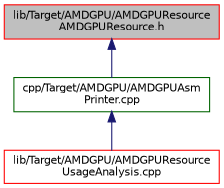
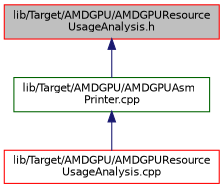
node "lib/Target/AMDGPU/AMDGPUResource AMDGPUResource.h": label "lib/Target/AMDGPU/AMDGPUResource AMDGPUResource.h" -> "lib/Target/AMDGPU/AMDGPUResource UsageAnalysis.h"
node "cpp/Target/AMDGPU/AMDGPUAsm Printer.cpp": label "cpp/Target/AMDGPU/AMDGPUAsm Printer.cpp" -> "lib/Target/AMDGPU/AMDGPUAsm Printer.cpp"
